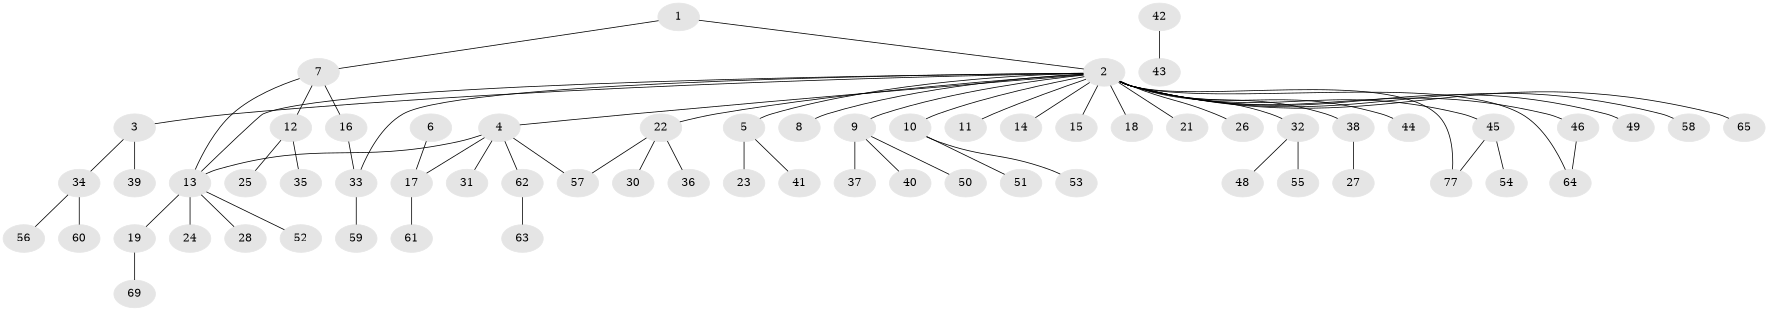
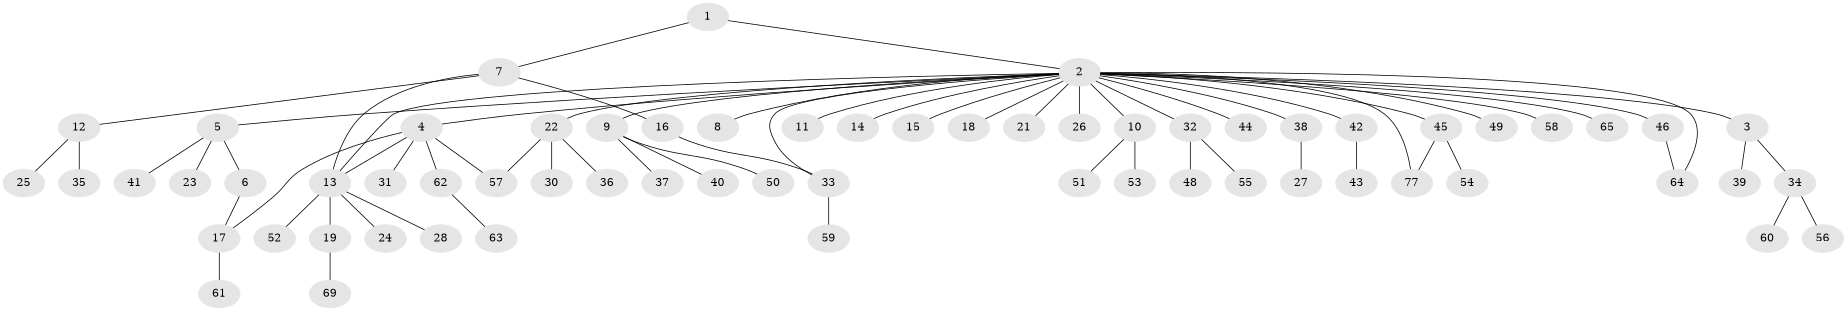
edge "2" -- "42": added
edge "5" -- "6": added
